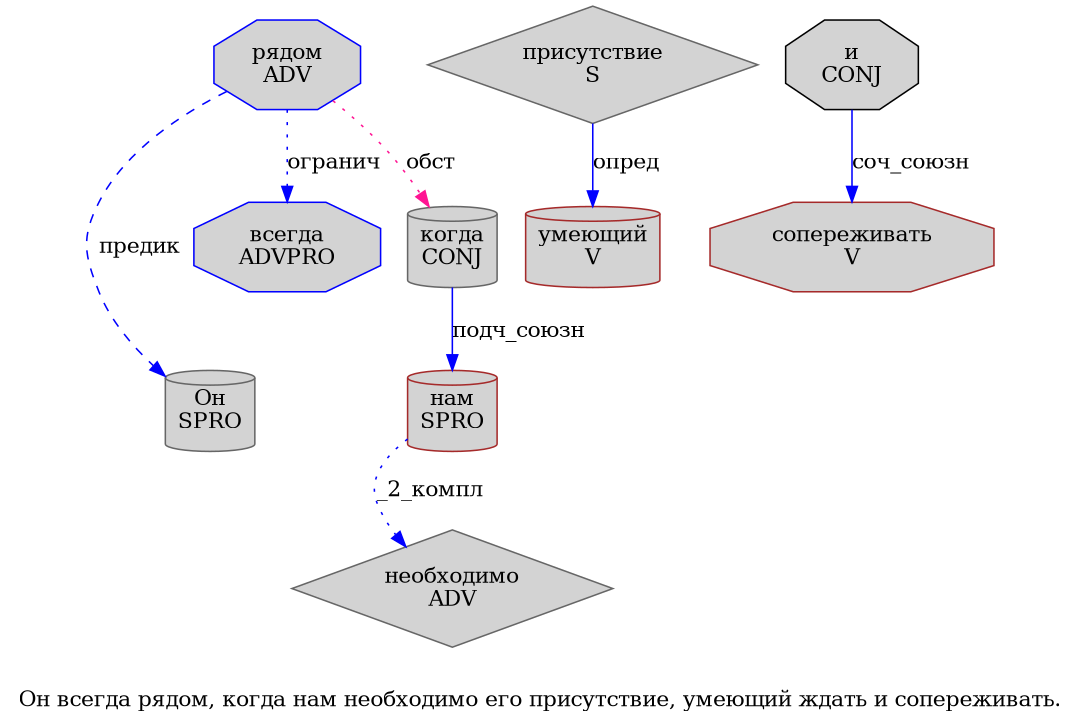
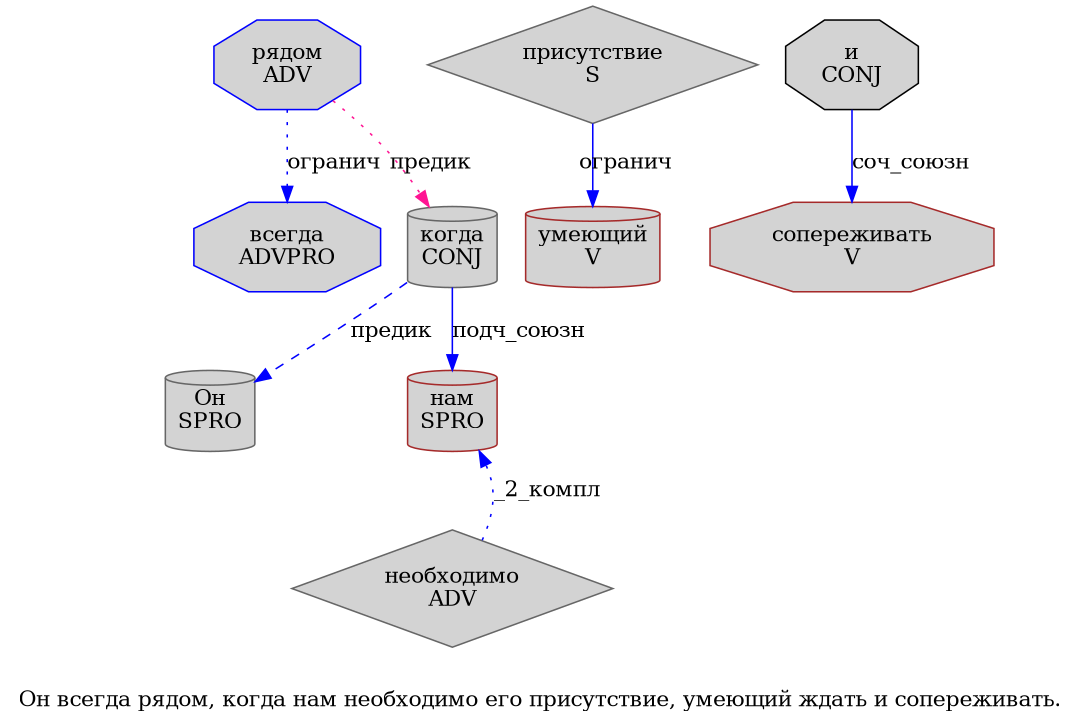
edge "рядом ADV" -> "когда CONJ": label "обст" -> "предик"
edge "присутствие S" -> "умеющий V": label "опред" -> "огранич"
edge "рядом ADV" -> "Он SPRO": now "когда CONJ" -> "Он SPRO"
edge "нам SPRO" -> "необходимо ADV": reversed
